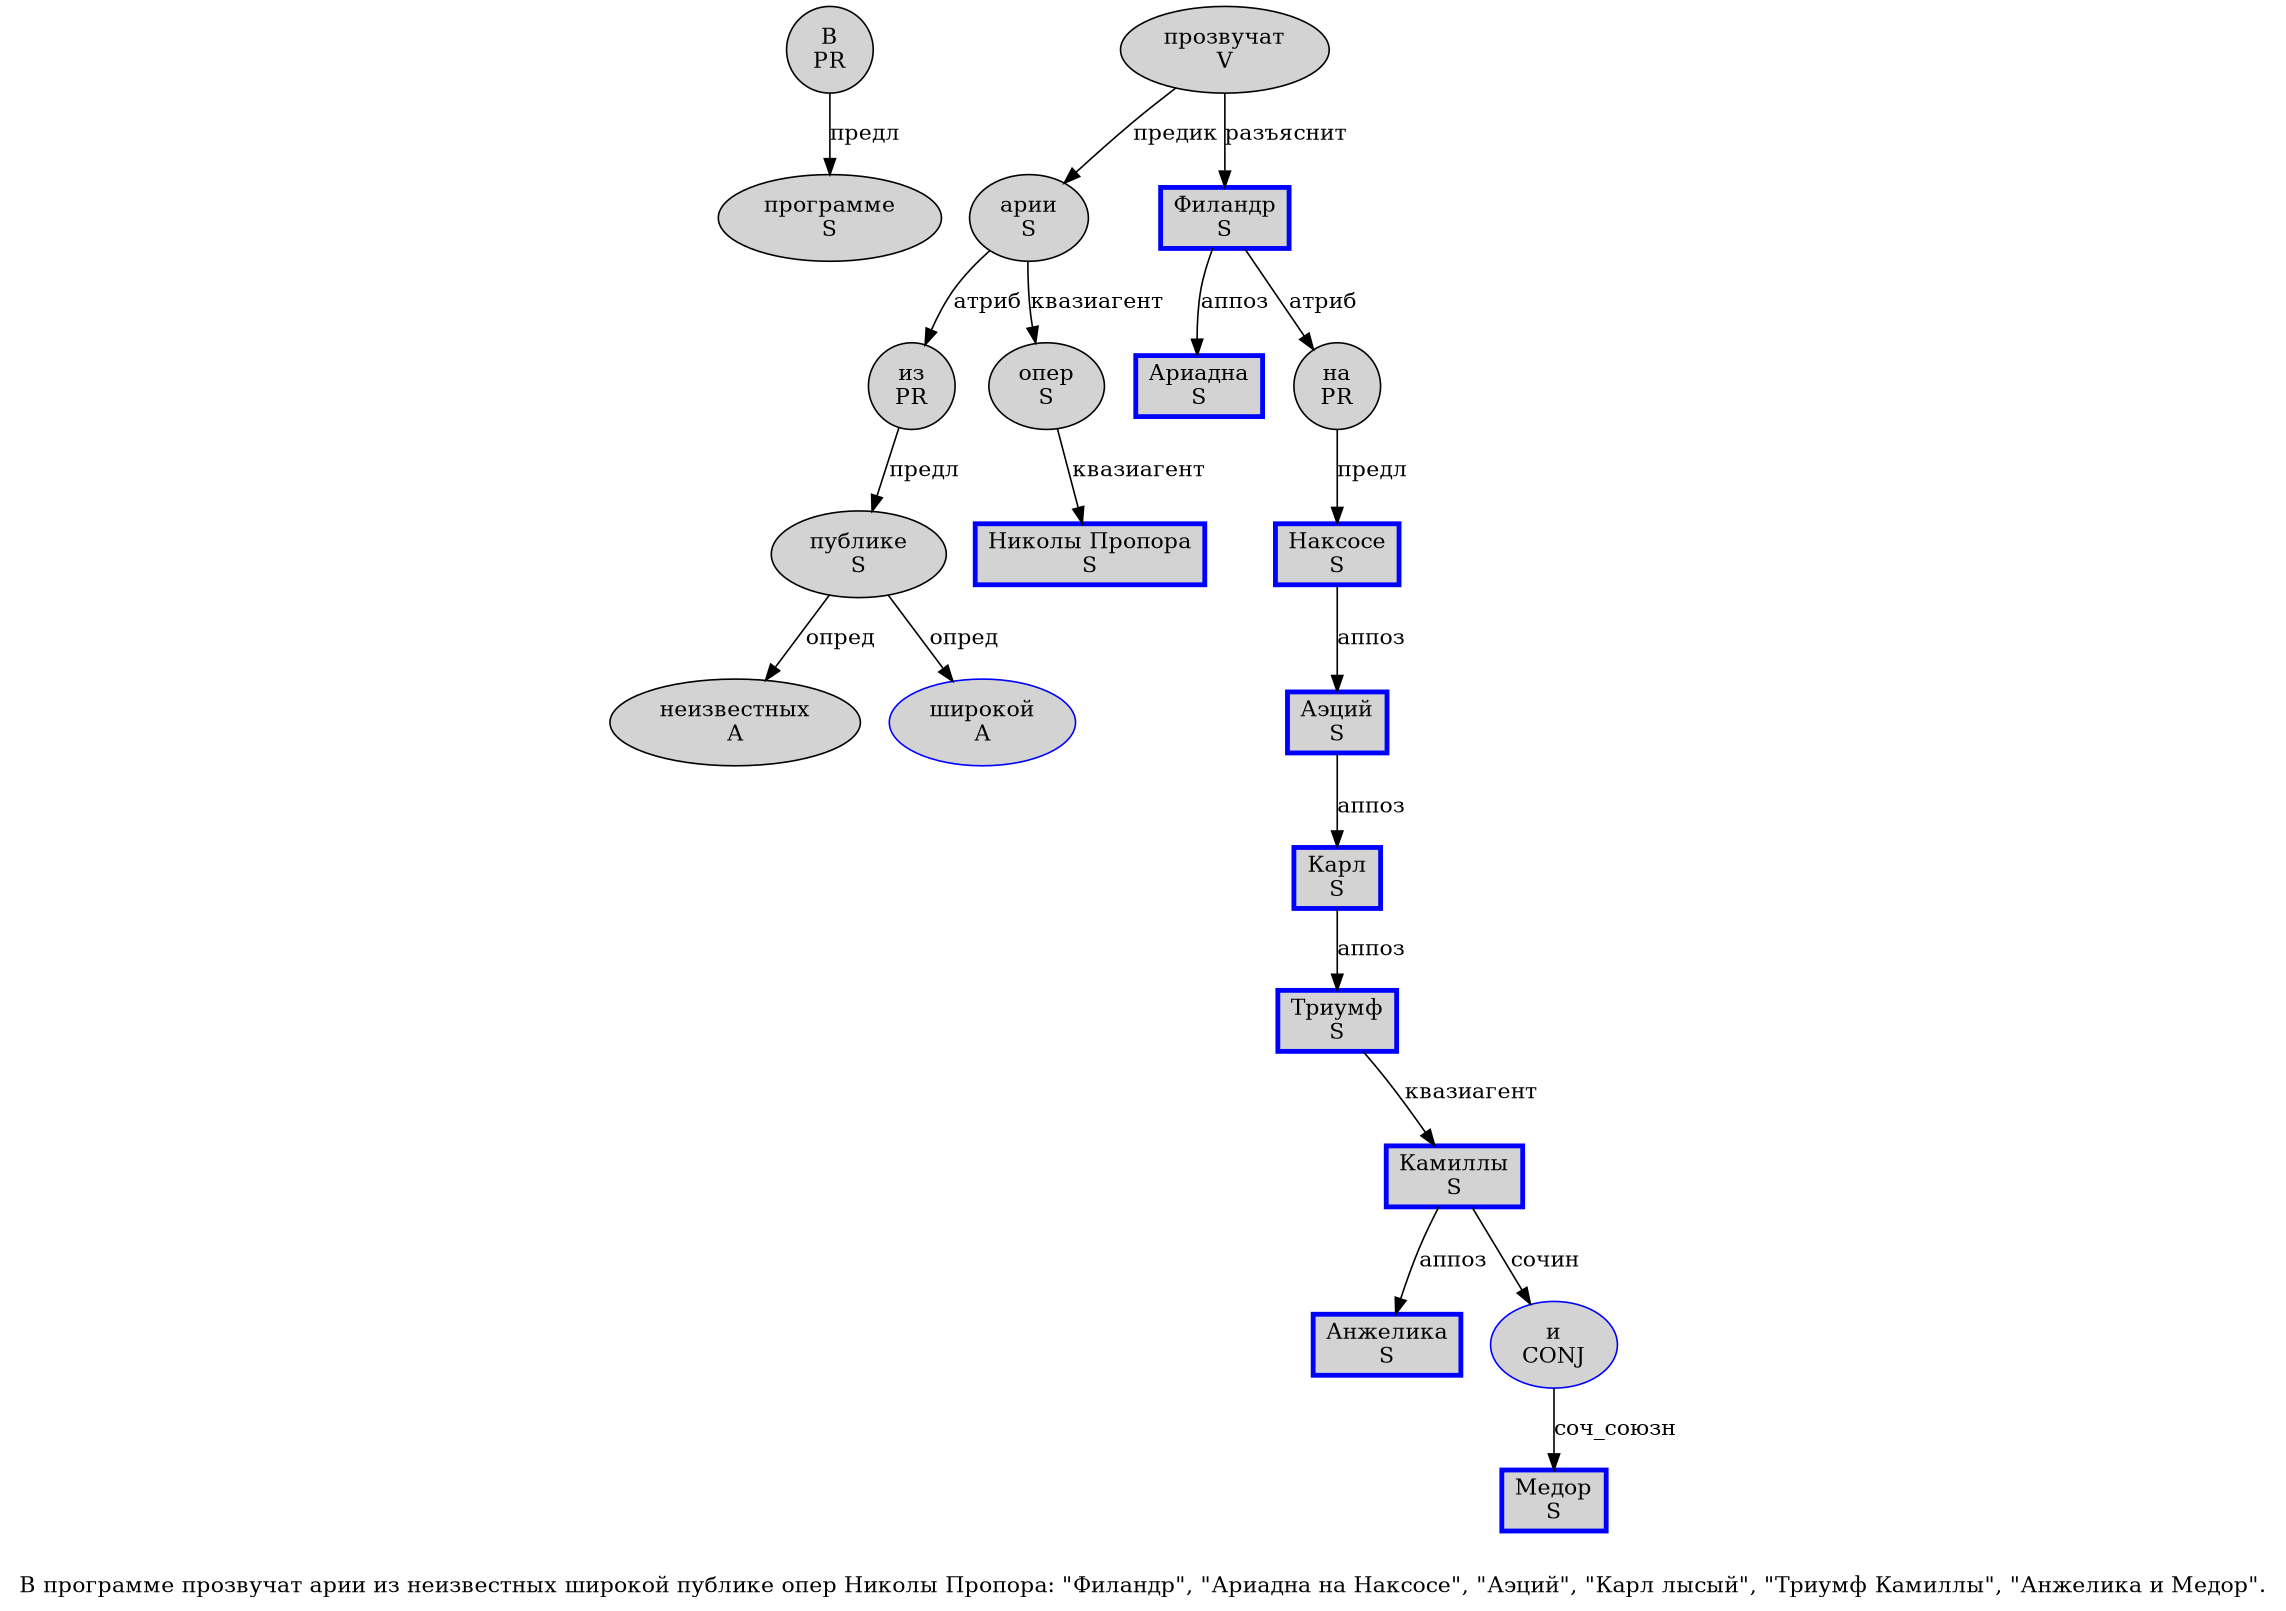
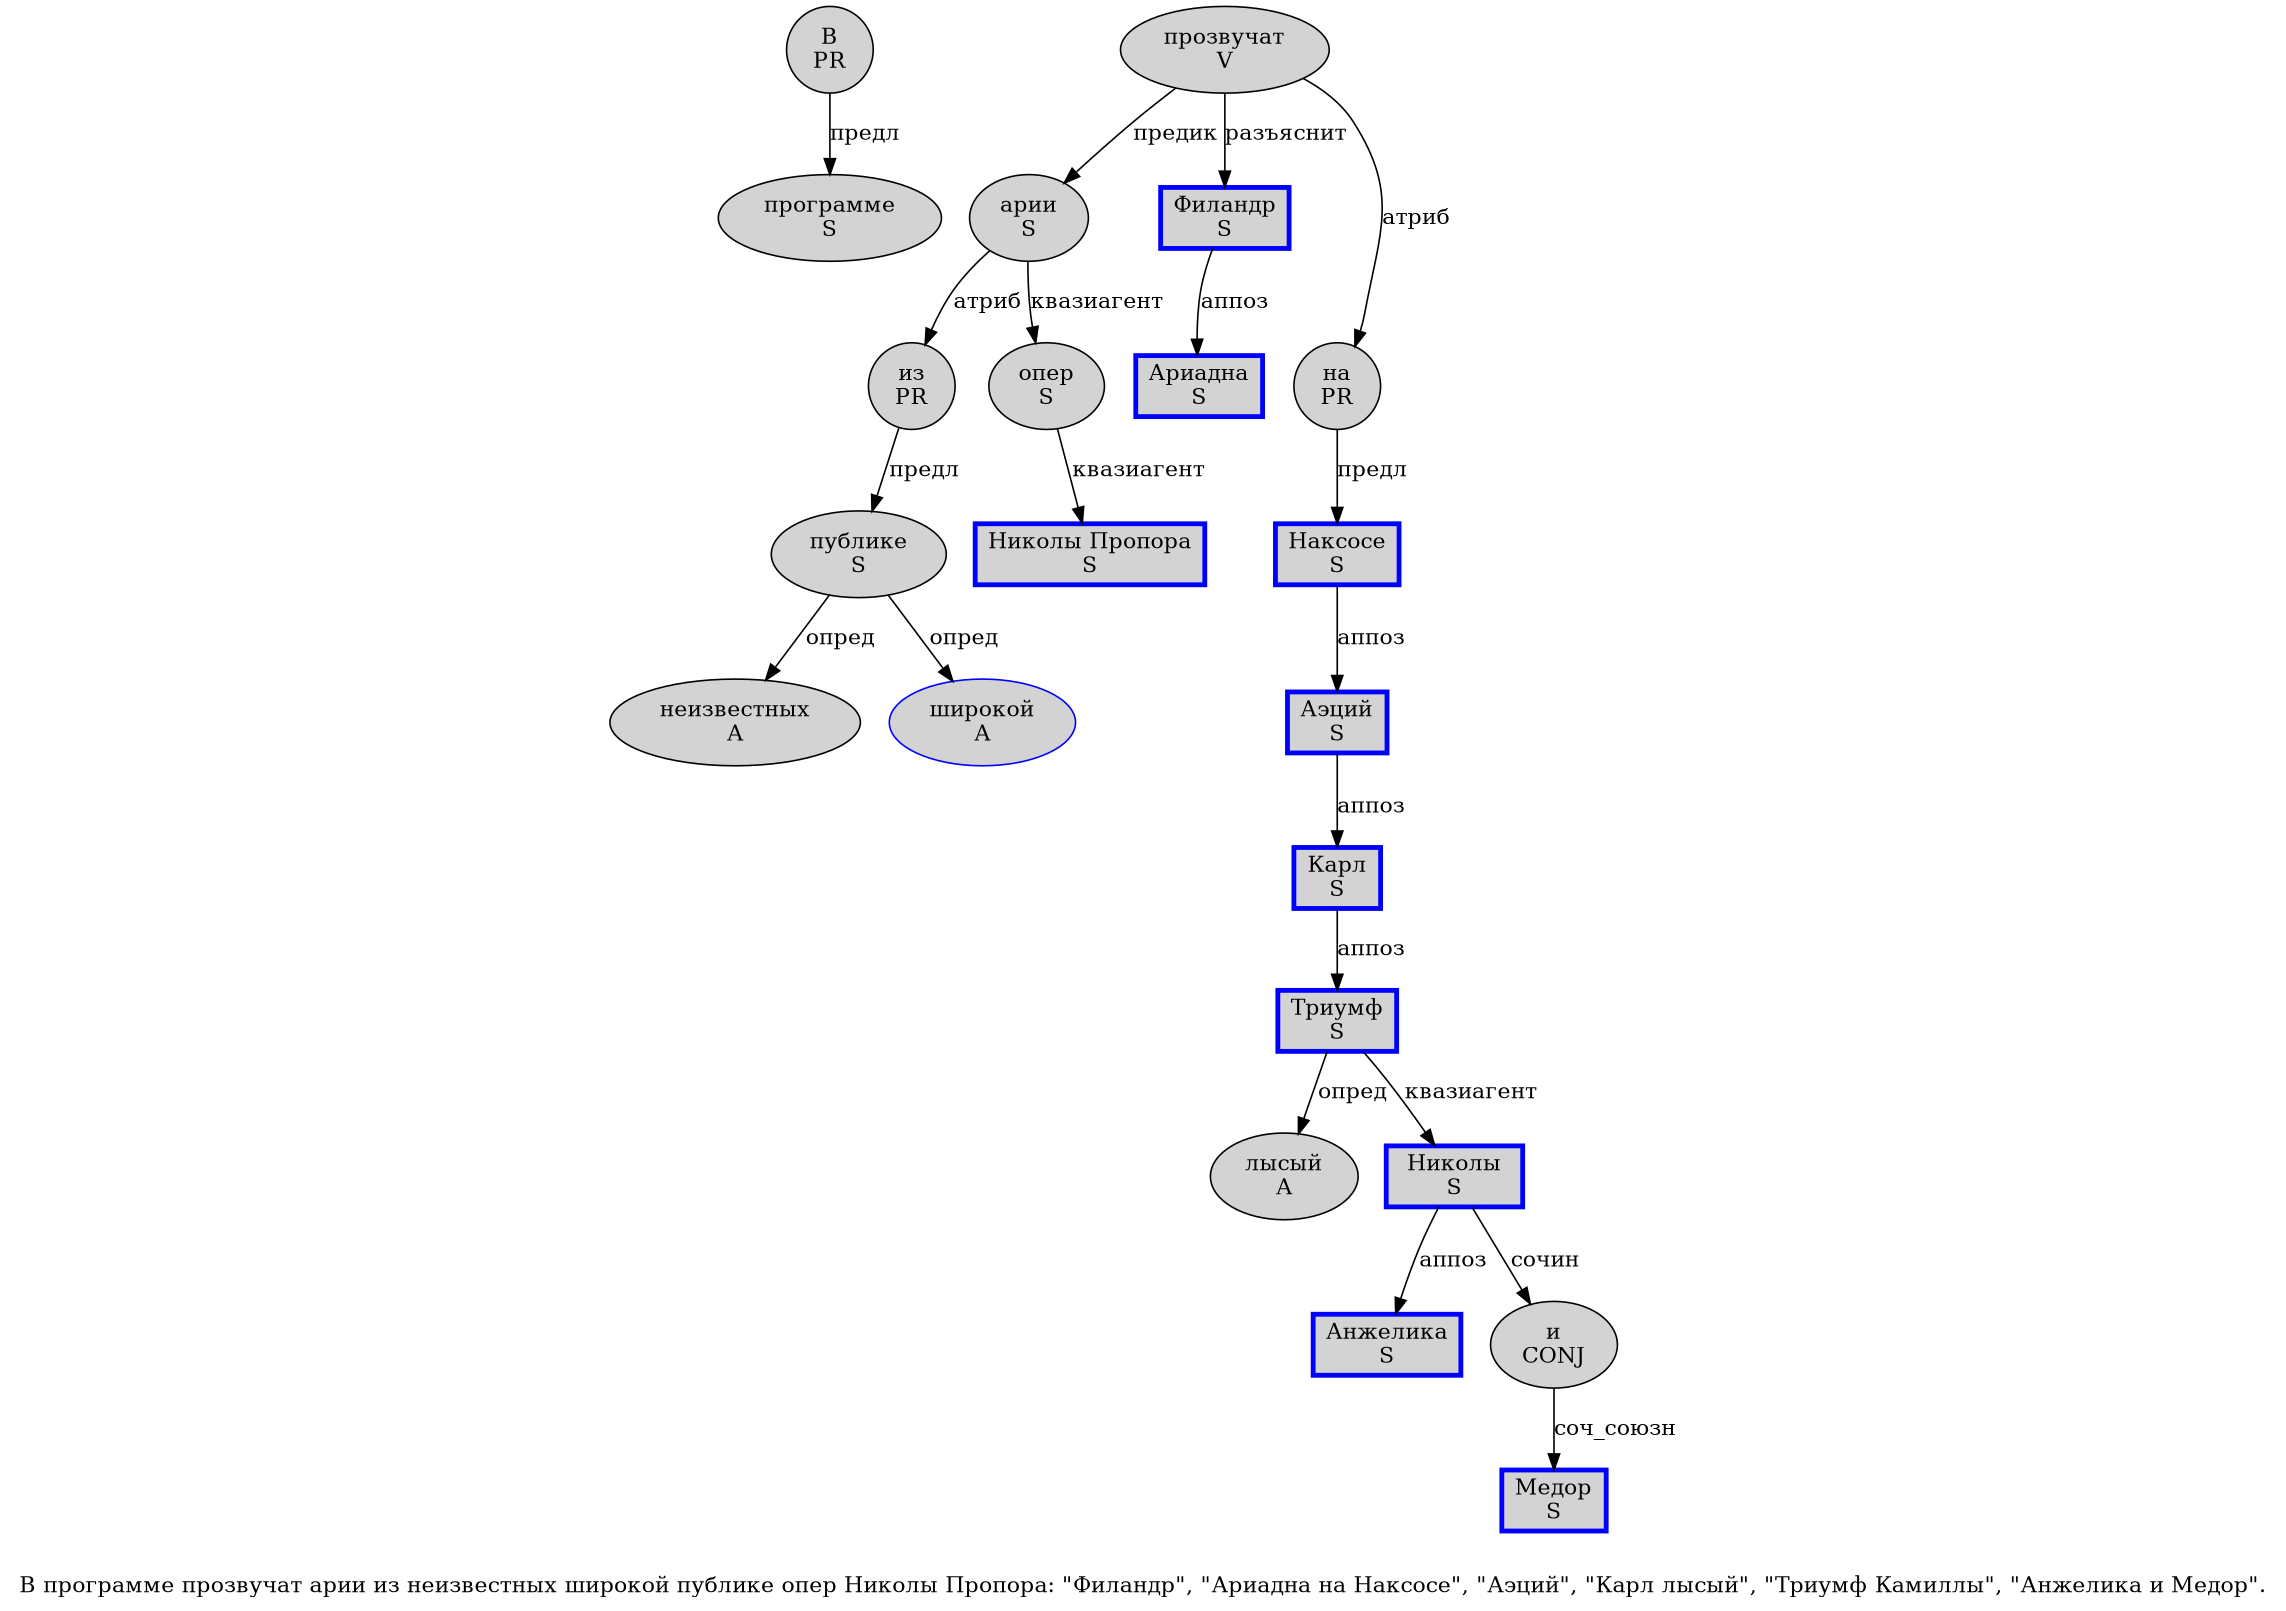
edge "Филандр S" -> "на PR": now "прозвучат V" -> "на PR"
node "лысый A": added
node "Камиллы S": label "Камиллы S" -> "Николы S"
node "и CONJ": color blue -> black
